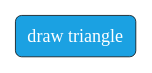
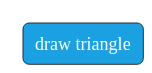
node "draw triangle": moved (75, 36) -> (83, 44)
